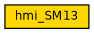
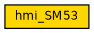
node "hmi_SM13": label "hmi_SM13" -> "hmi_SM53"
